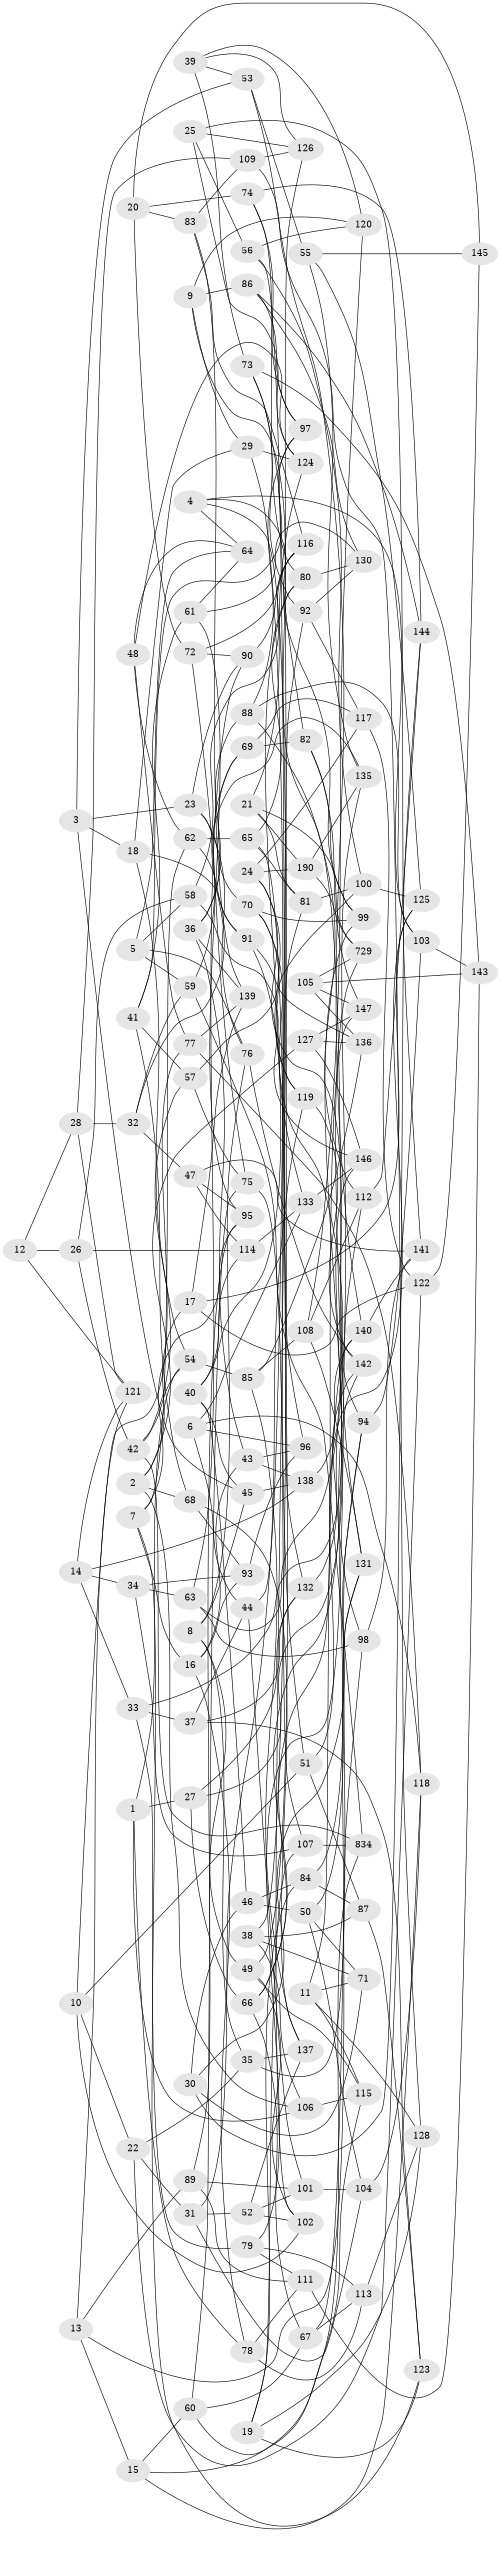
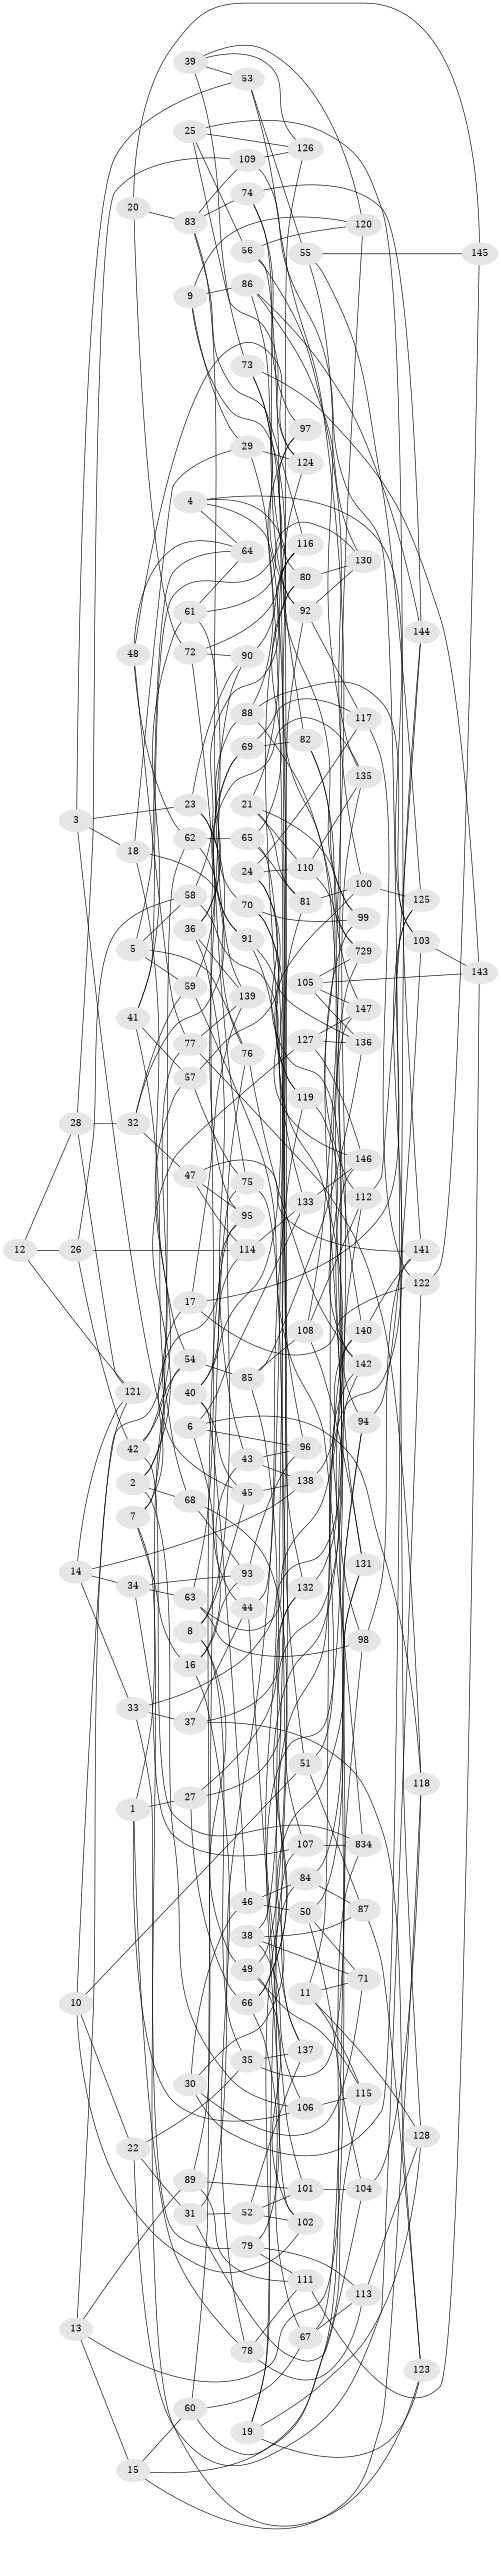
edge "74" -- "20": now "74" -- "83"
edge "86" -- "97": now "86" -- "92"
node "190": label "190" -> "110"
